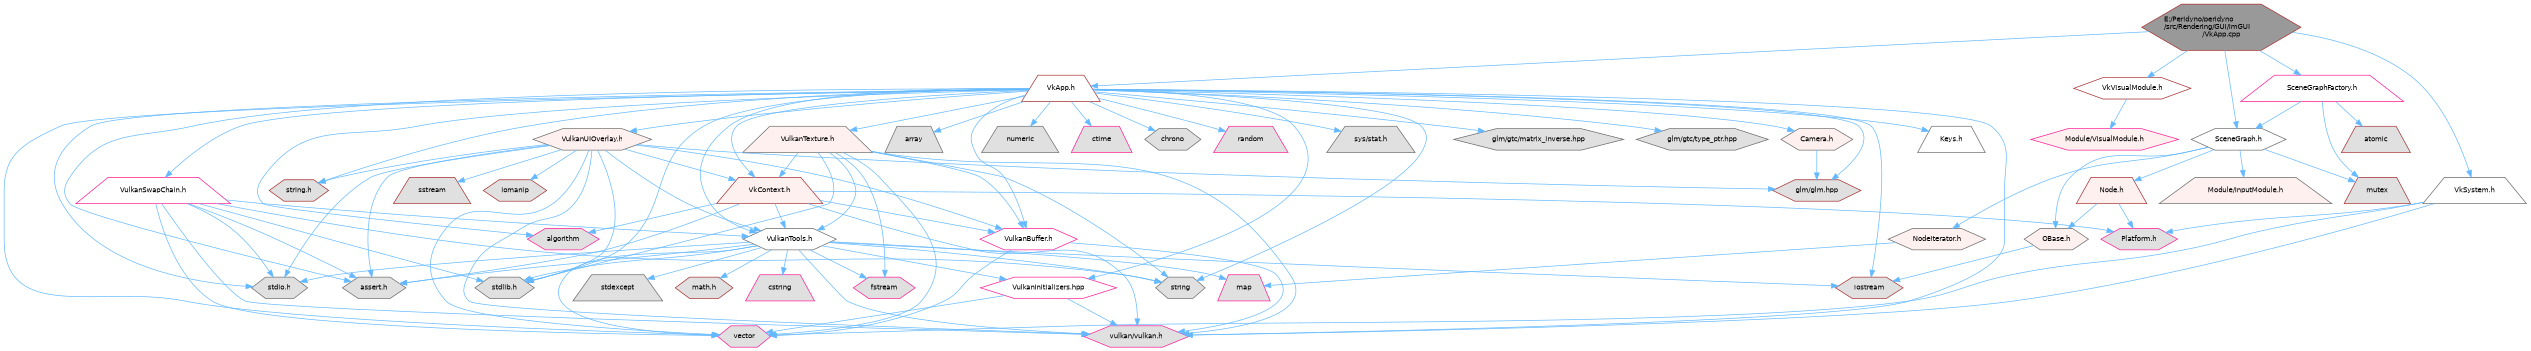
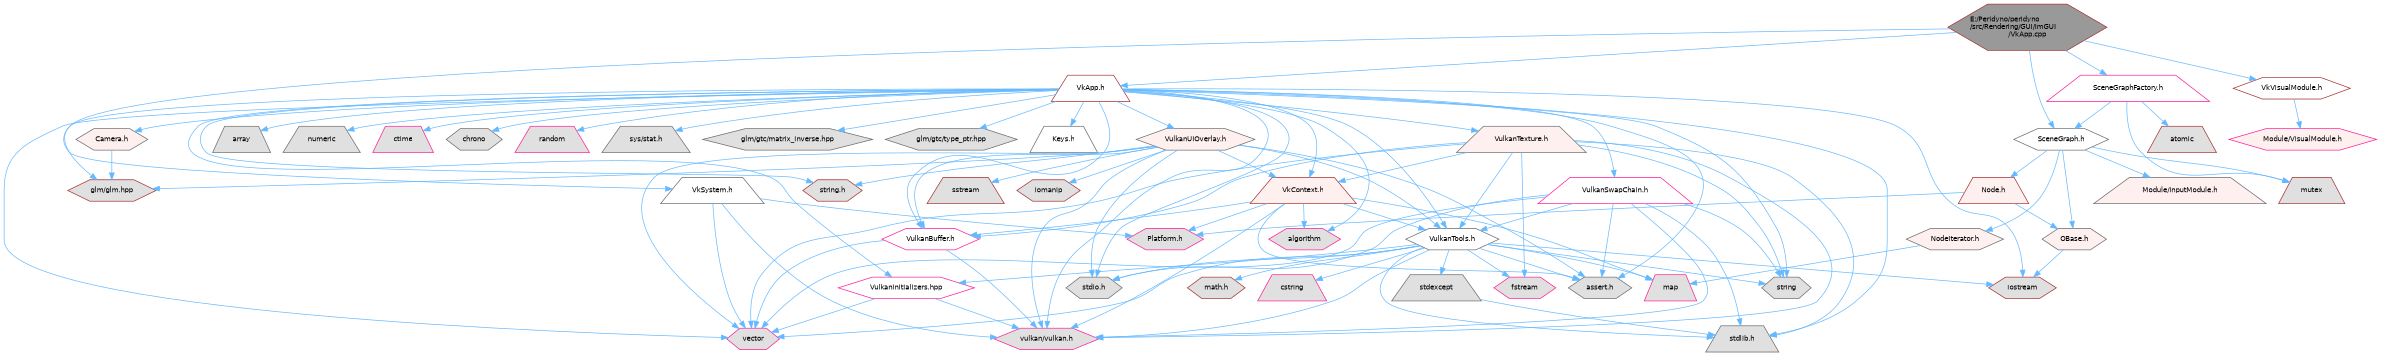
edge "VkContext.h" -> "map": added
edge "VulkanUIOverlay.h" -> "stdlib.h": now "stdexcept" -> "stdlib.h"
node "stdlib.h": shape hexagon -> trapezium
